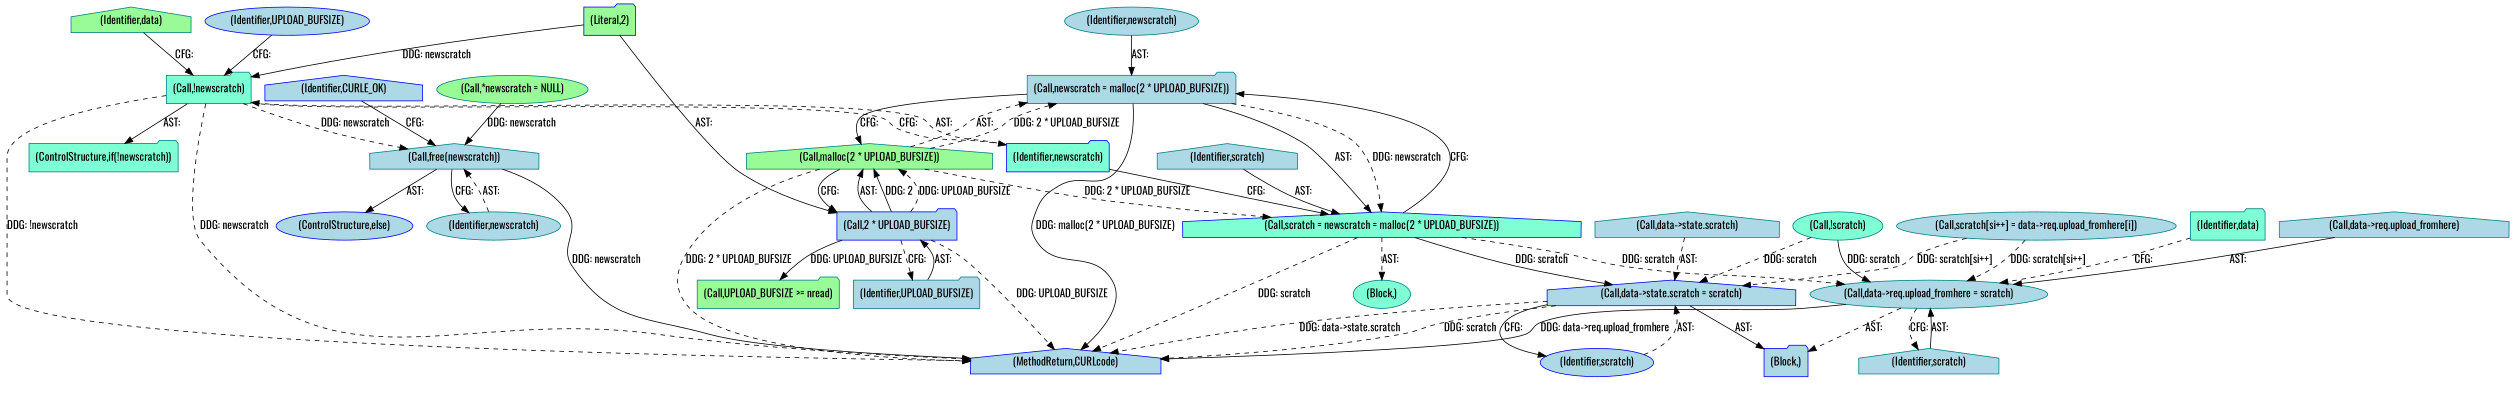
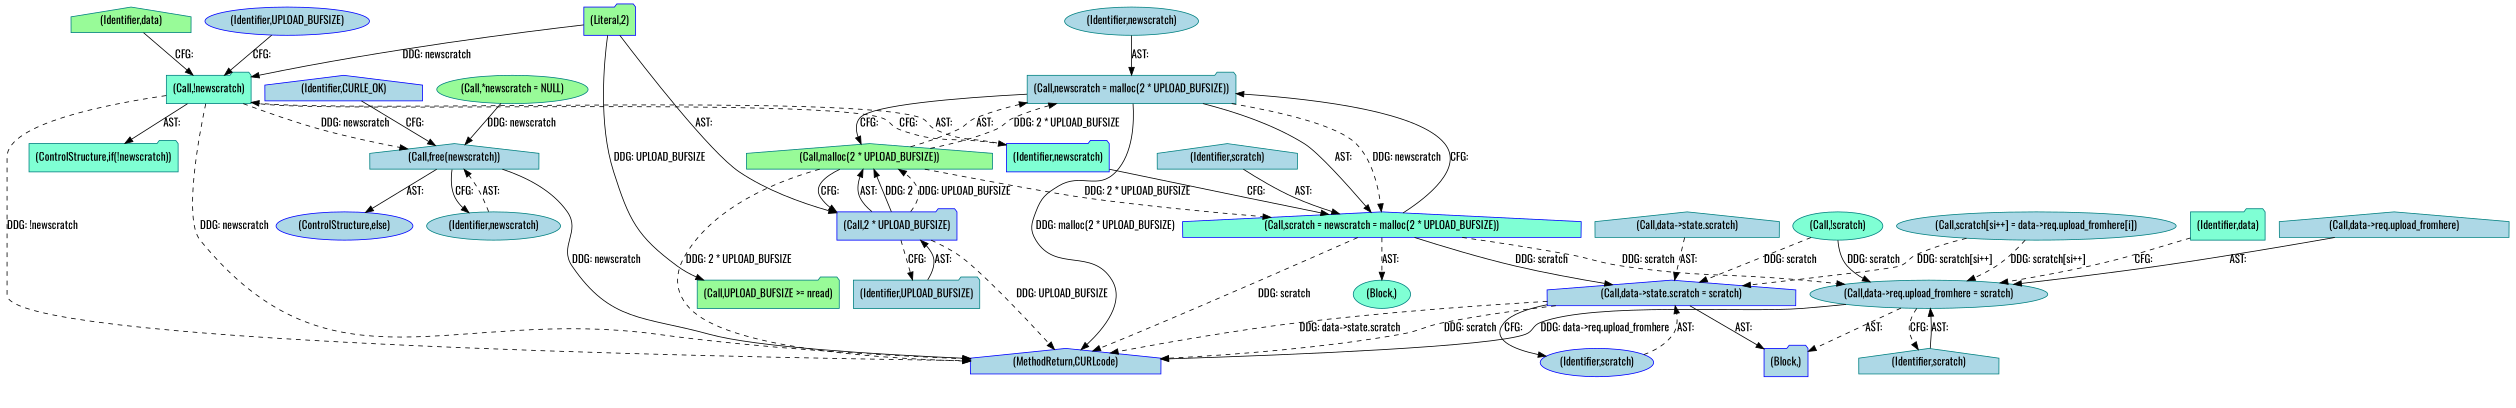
edge "(Call,2 * UPLOAD_BUFSIZE)" -> "(Call,UPLOAD_BUFSIZE >= nread)": now "(Literal,2)" -> "(Call,UPLOAD_BUFSIZE >= nread)"
